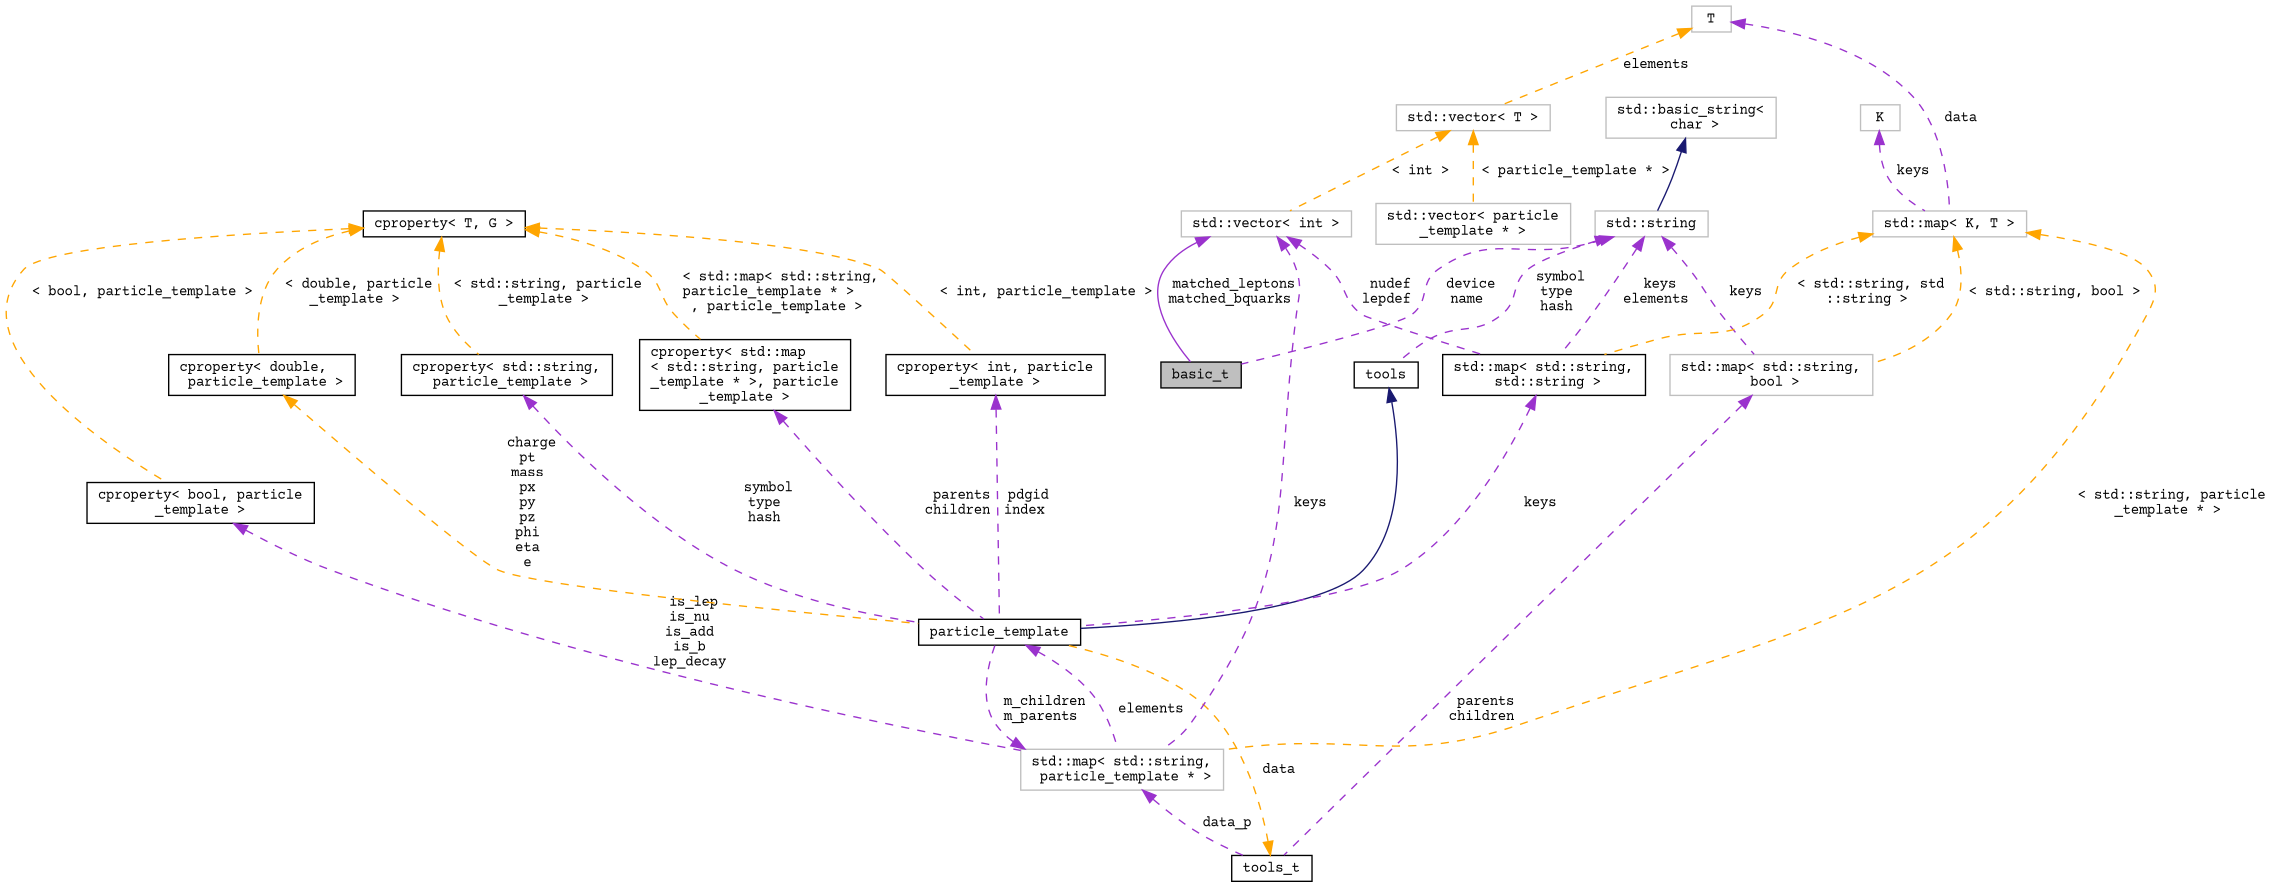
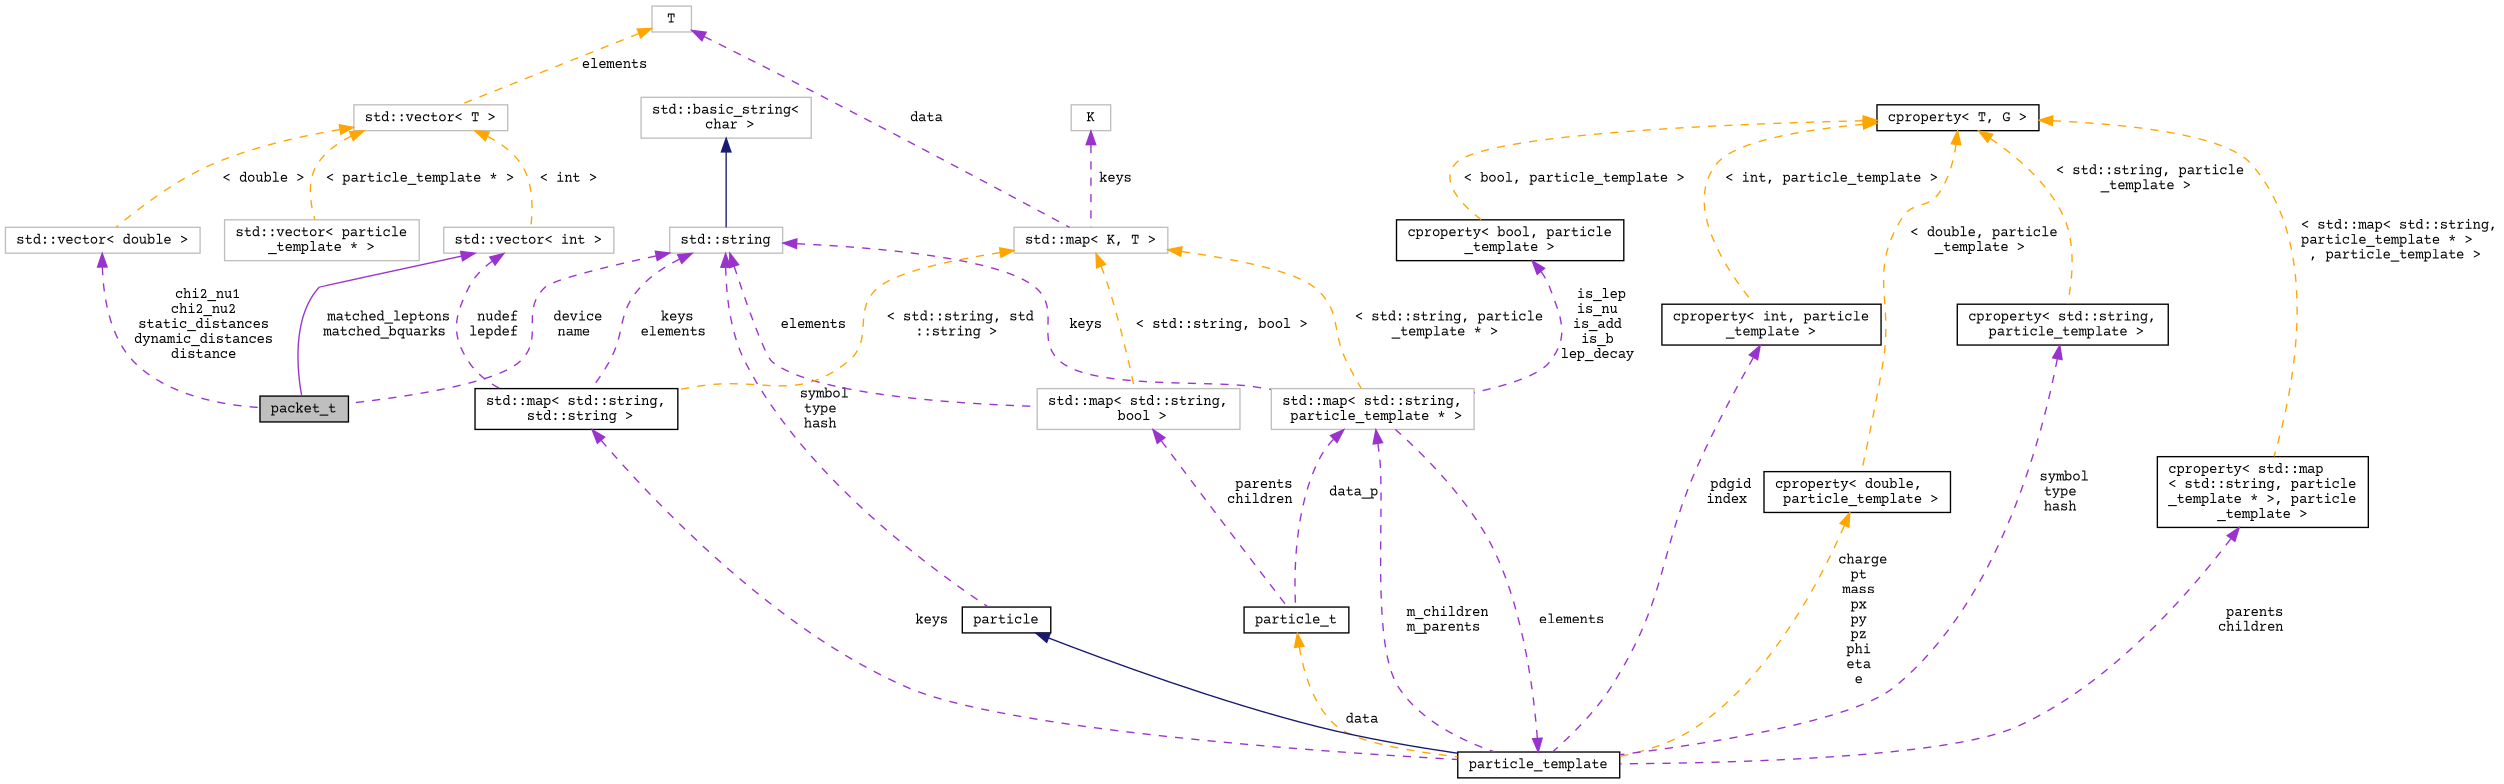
node "std::vector< double >": added
edge "std::map< std::string, bool >" -> "std::string": label " keys" -> " elements"
node "basic_t": label "basic_t" -> "packet_t"
node "tools": label "tools" -> "particle"
edge "std::map< std::string, particle_template * >" -> "std::vector< int >": now "std::map< std::string, particle_template * >" -> "std::string"
node "tools_t": label "tools_t" -> "particle_t"
